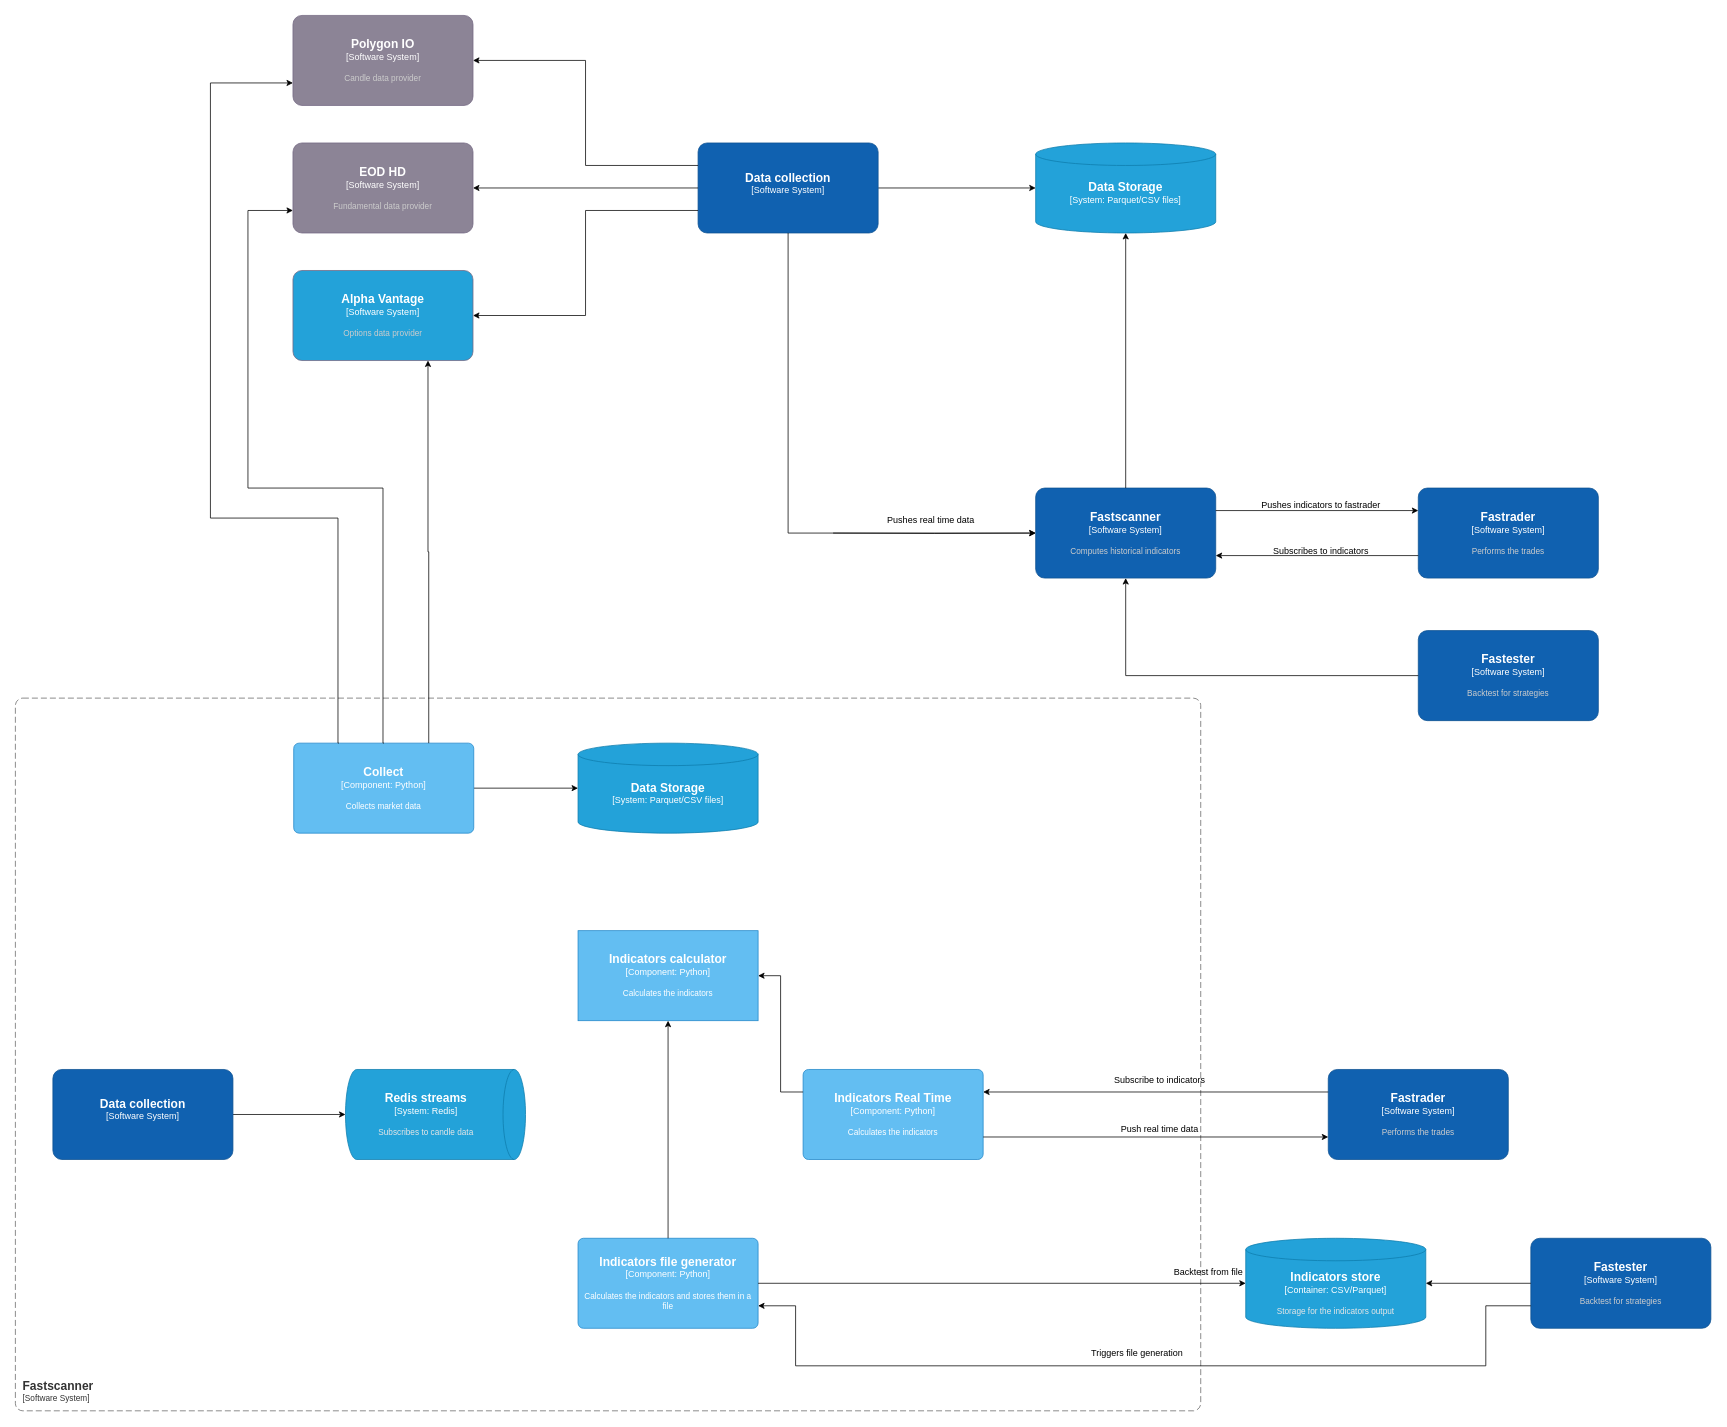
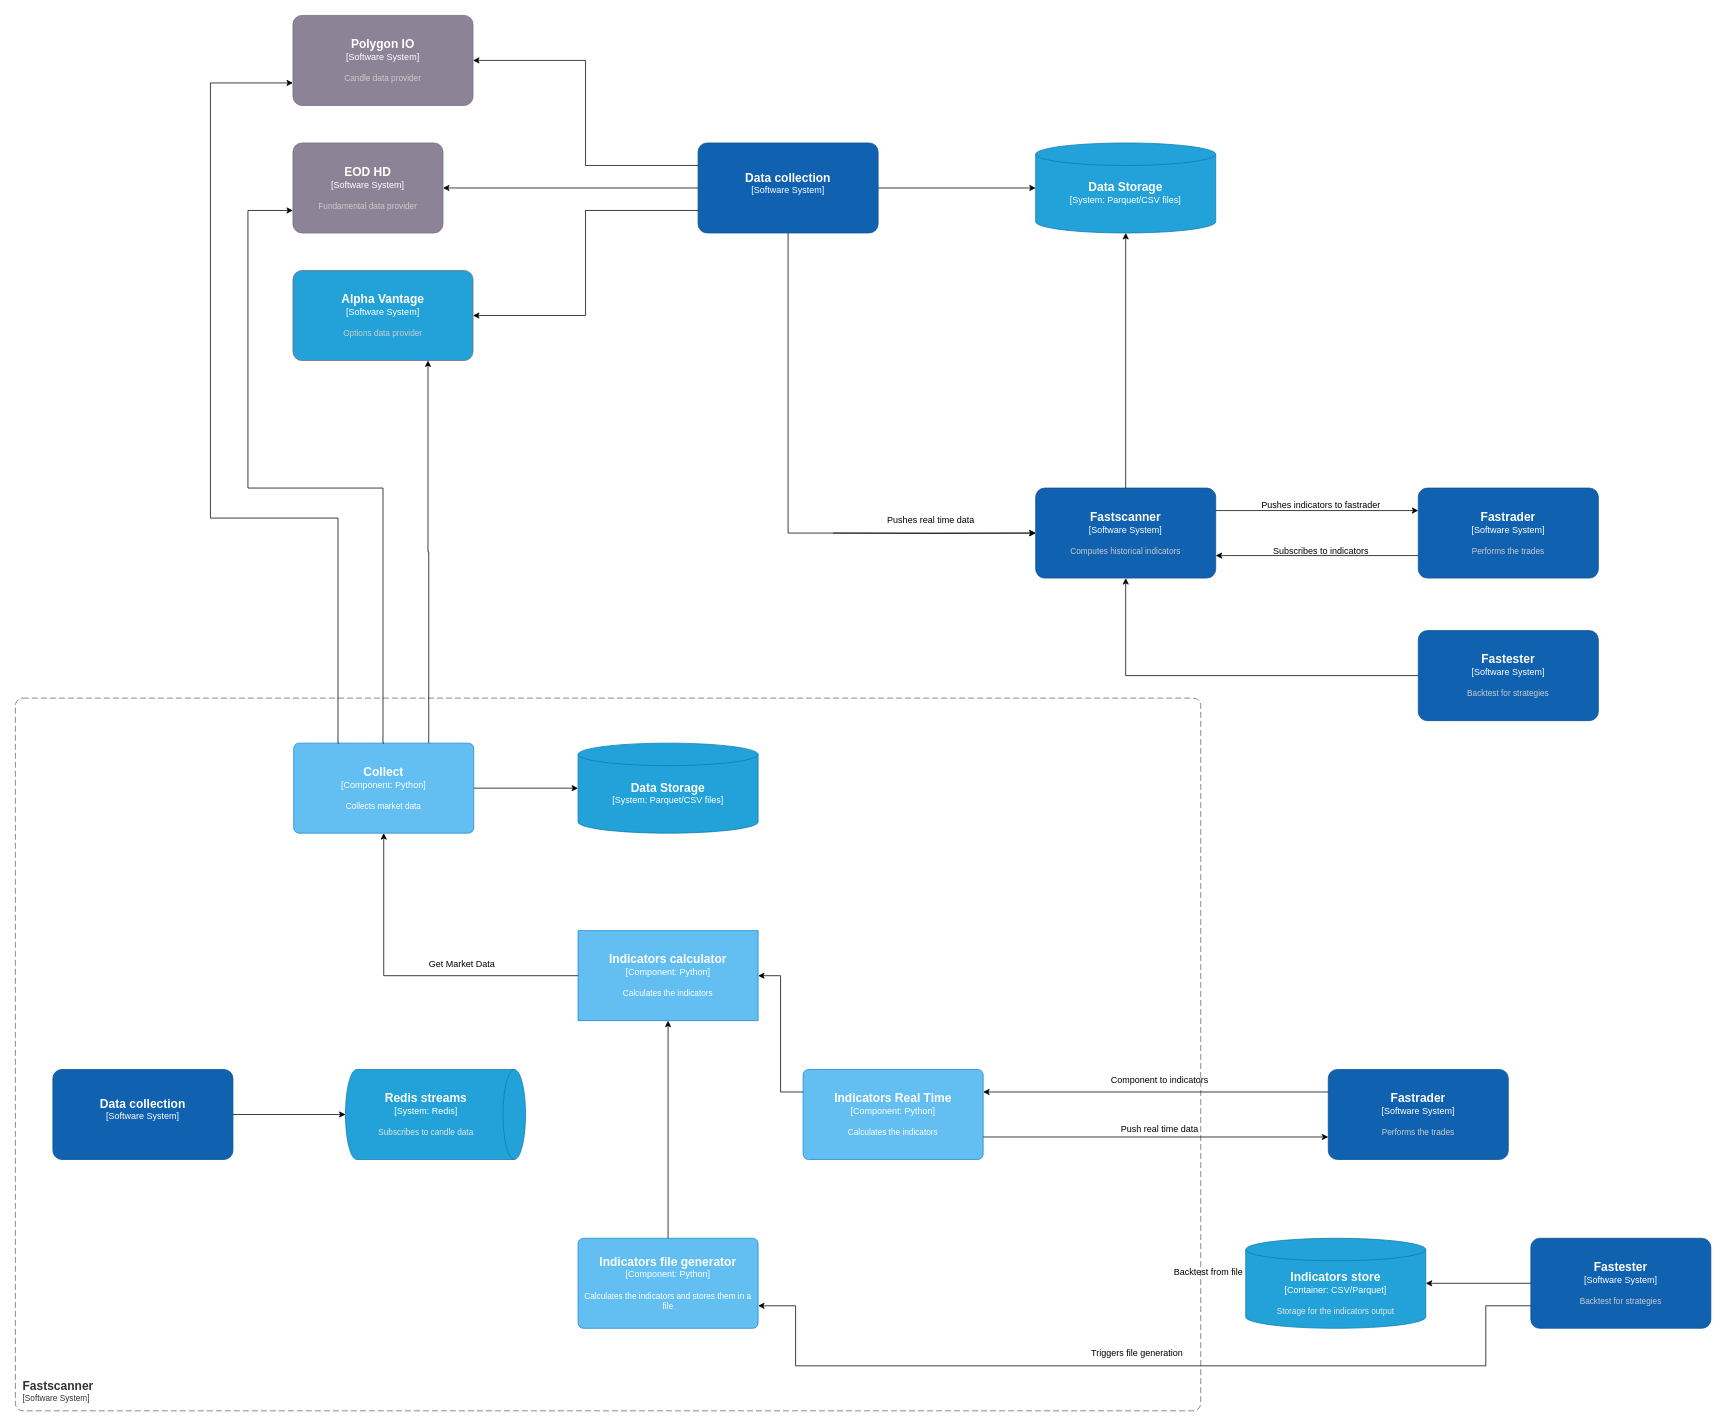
node "EOD HD [Software System] Fundamental data provider": size 180x90 -> 150x90
node "Get Market Data": added
edge "Indicators calculator [Component: Python] Calculates the indicators" -> "Collect [Component: Python] Collects market data": added
node "Subscribe to indicators": label "Subscribe to indicators" -> "Component to indicators"
edge "Indicators file generator [Component: Python] Calculates the indicators and stores them in a file" -> "Indicators store [Container: CSV/Parquet] Storage for the indicators output": removed
